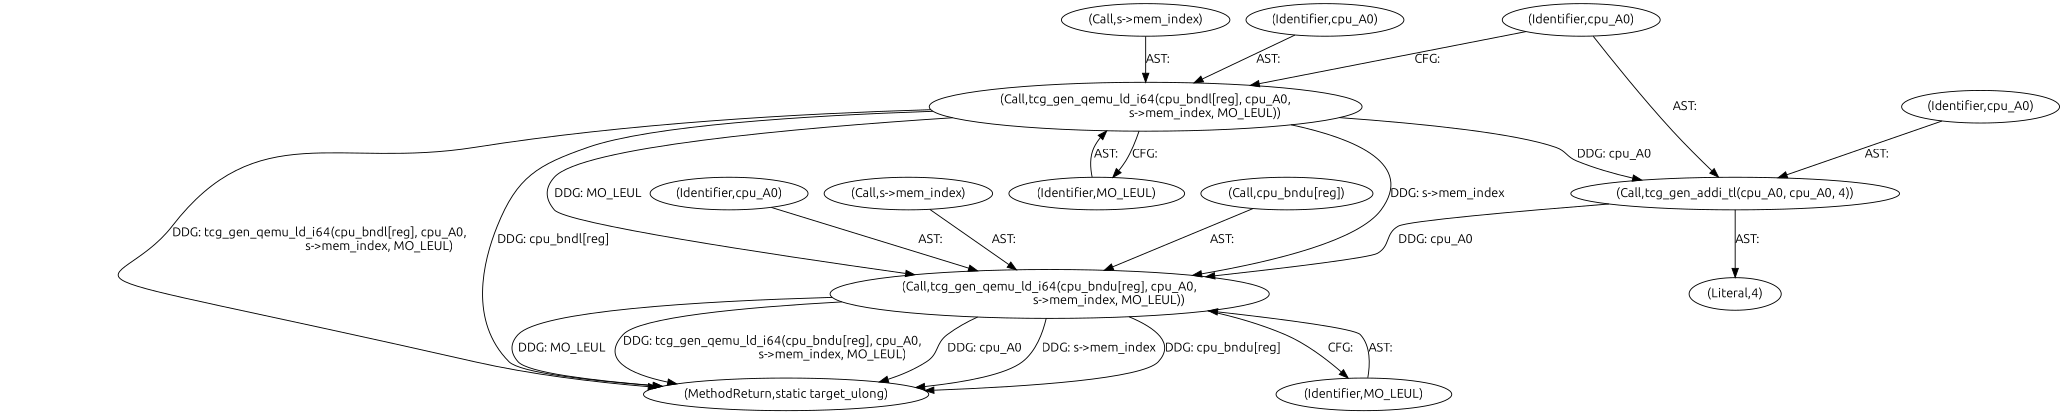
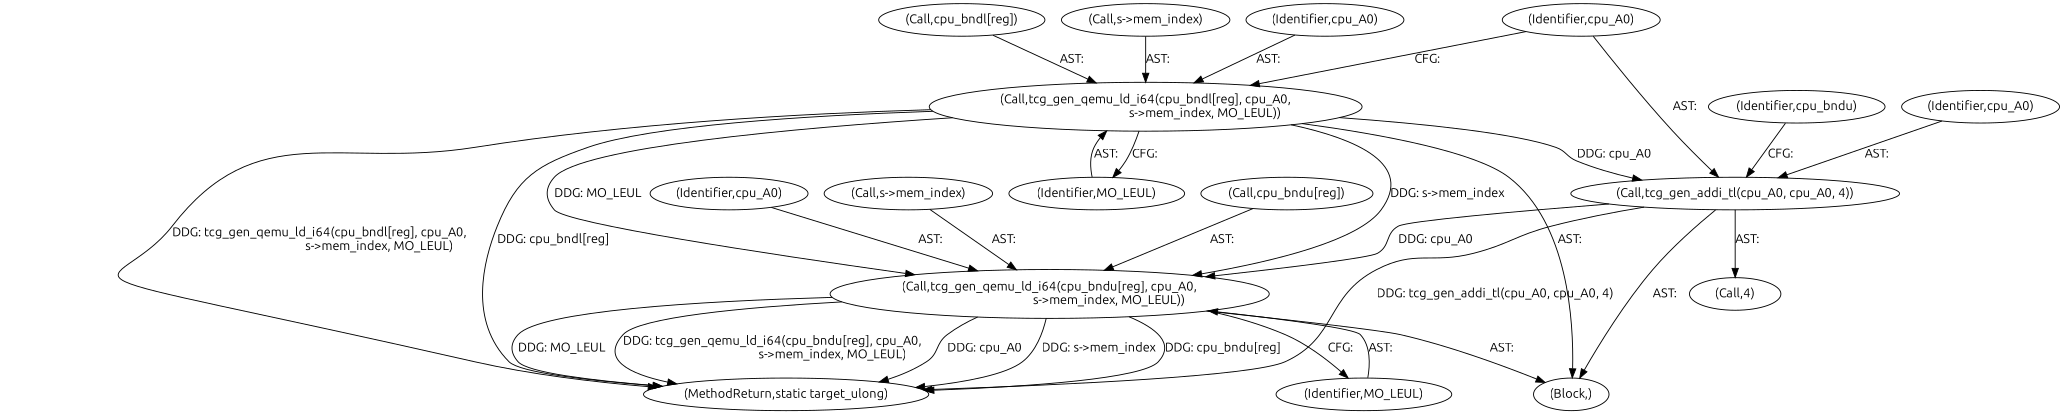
node "(Call,cpu_bndl[reg])": added
node "(Identifier,cpu_bndu)": added
node "(Literal,4)": label "(Literal,4)" -> "(Call,4)"
edge "(Call,tcg_gen_addi_tl(cpu_A0, cpu_A0, 4))" -> "(MethodReturn,static target_ulong)": added, label "DDG: tcg_gen_addi_tl(cpu_A0, cpu_A0, 4)"
node "(Block,)": added
